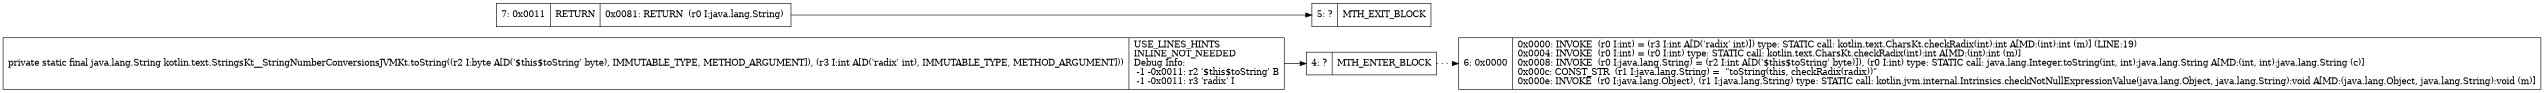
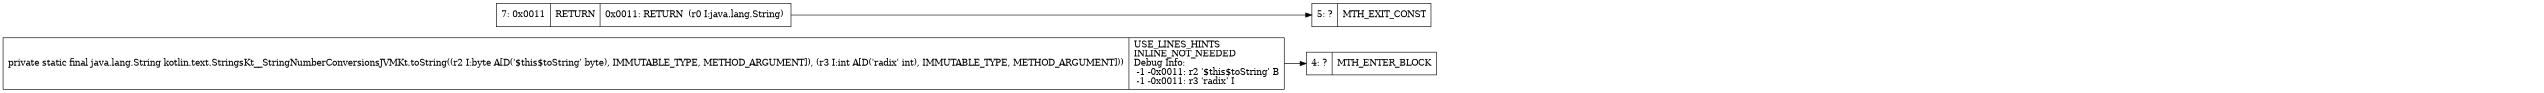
node "7: 0x0011": text "0x0081: RETURN  (r0 I:java.lang.String)" -> "0x0011: RETURN  (r0 I:java.lang.String)"
node "5: ?": text "MTH_EXIT_BLOCK" -> "MTH_EXIT_CONST"
node "6: 0x0000": removed
